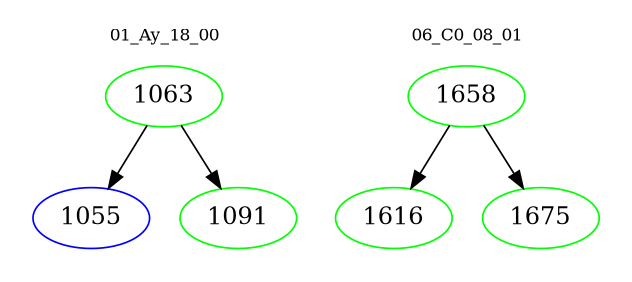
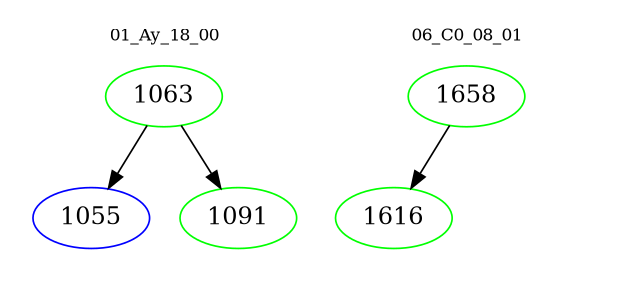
node "1675": removed
